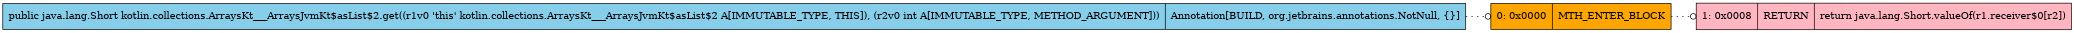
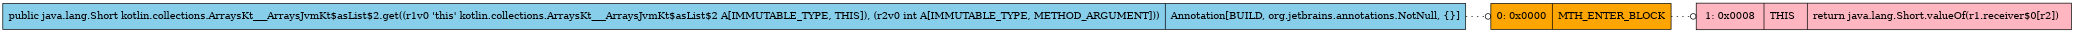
node "1: 0x0008": text "RETURN" -> "THIS"
